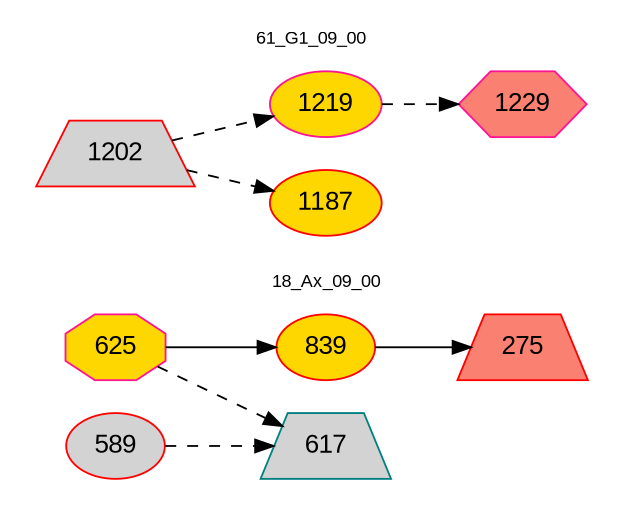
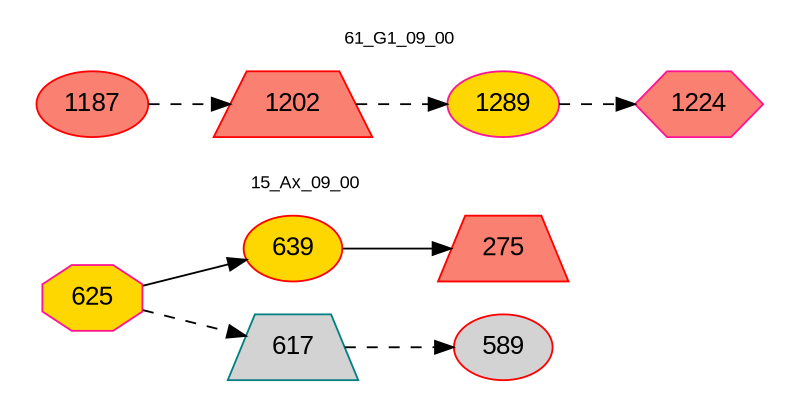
node "1219": label "1219" -> "1289"
node "1229": label "1229" -> "1224"
node "1202": fillcolor lightgrey -> salmon
edge "1202" -> "1187": reversed
node "1187": fillcolor gold -> salmon
cluster "18_Ax_09_00": label "18_Ax_09_00" -> "15_Ax_09_00"
node "839": label "839" -> "639"
edge "589" -> "617": reversed
